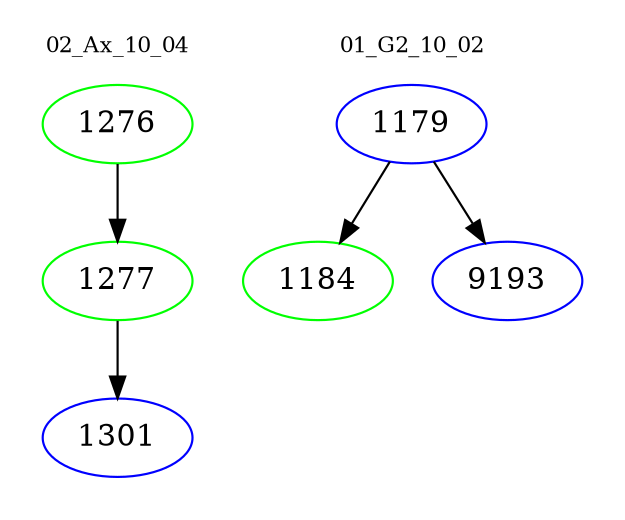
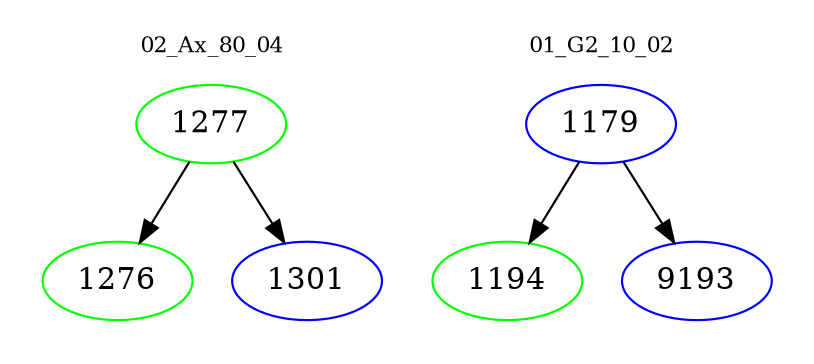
cluster "02_Ax_10_04": label "02_Ax_10_04" -> "02_Ax_80_04"
edge "1276" -> "1277": reversed
node "1184": label "1184" -> "1194"
